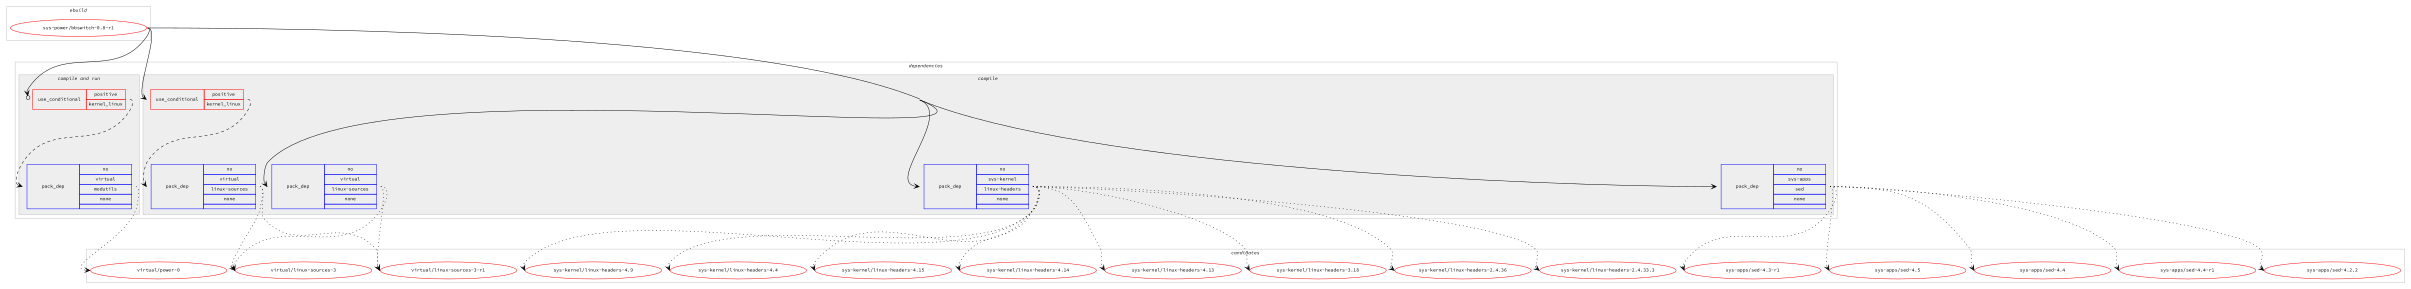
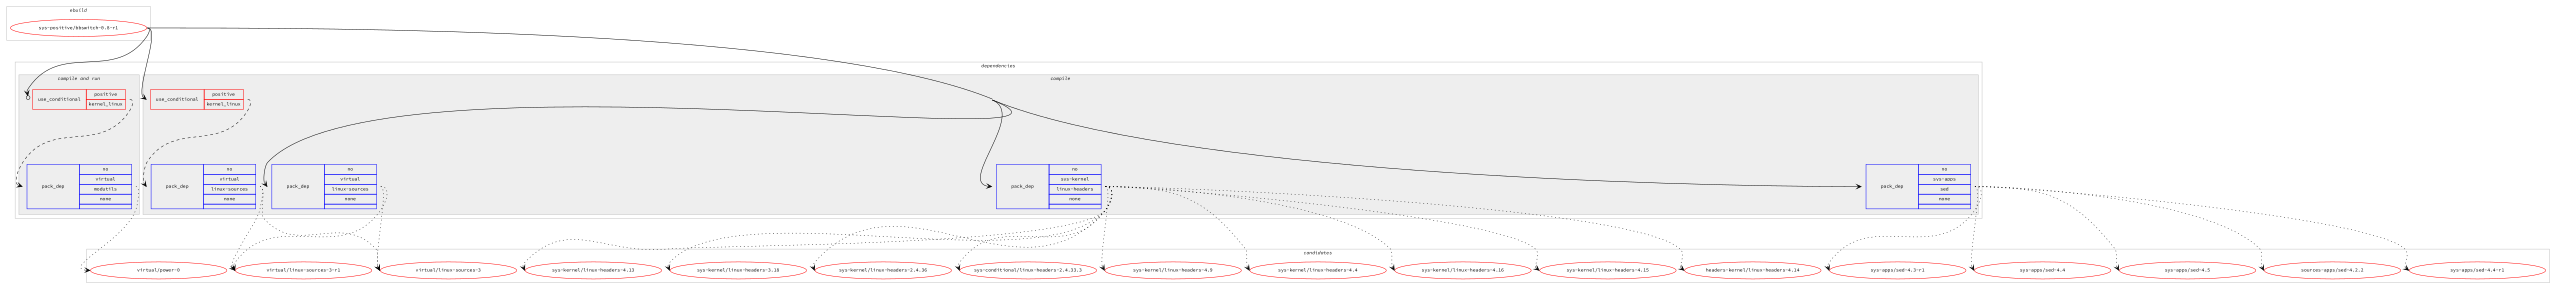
node "sys-power/bbswitch-0.8-r1": label "sys-power/bbswitch-0.8-r1" -> "sys-positive/bbswitch-0.8-r1"
node "sys-kernel/linux-headers-4.14": label "sys-kernel/linux-headers-4.14" -> "headers-kernel/linux-headers-4.14"
node "sys-kernel/linux-headers-4.16": added
node "sys-kernel/linux-headers-2.4.33.3": label "sys-kernel/linux-headers-2.4.33.3" -> "sys-conditional/linux-headers-2.4.33.3"
node "sys-apps/sed-4.2.2": label "sys-apps/sed-4.2.2" -> "sources-apps/sed-4.2.2"
